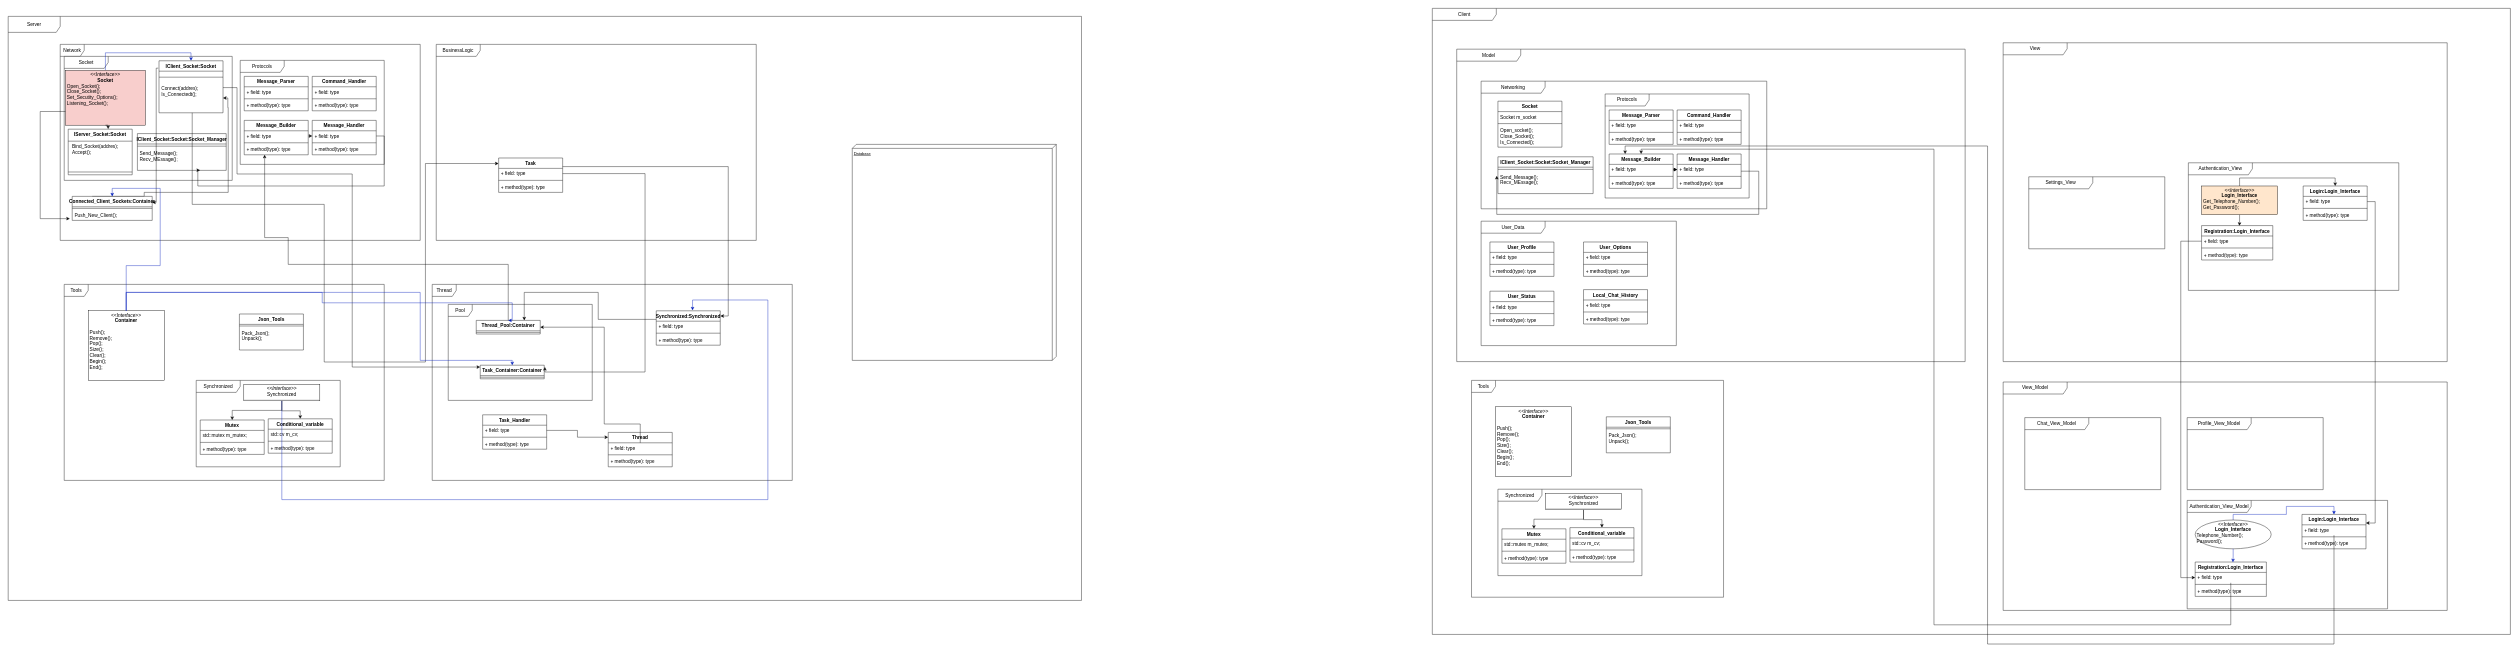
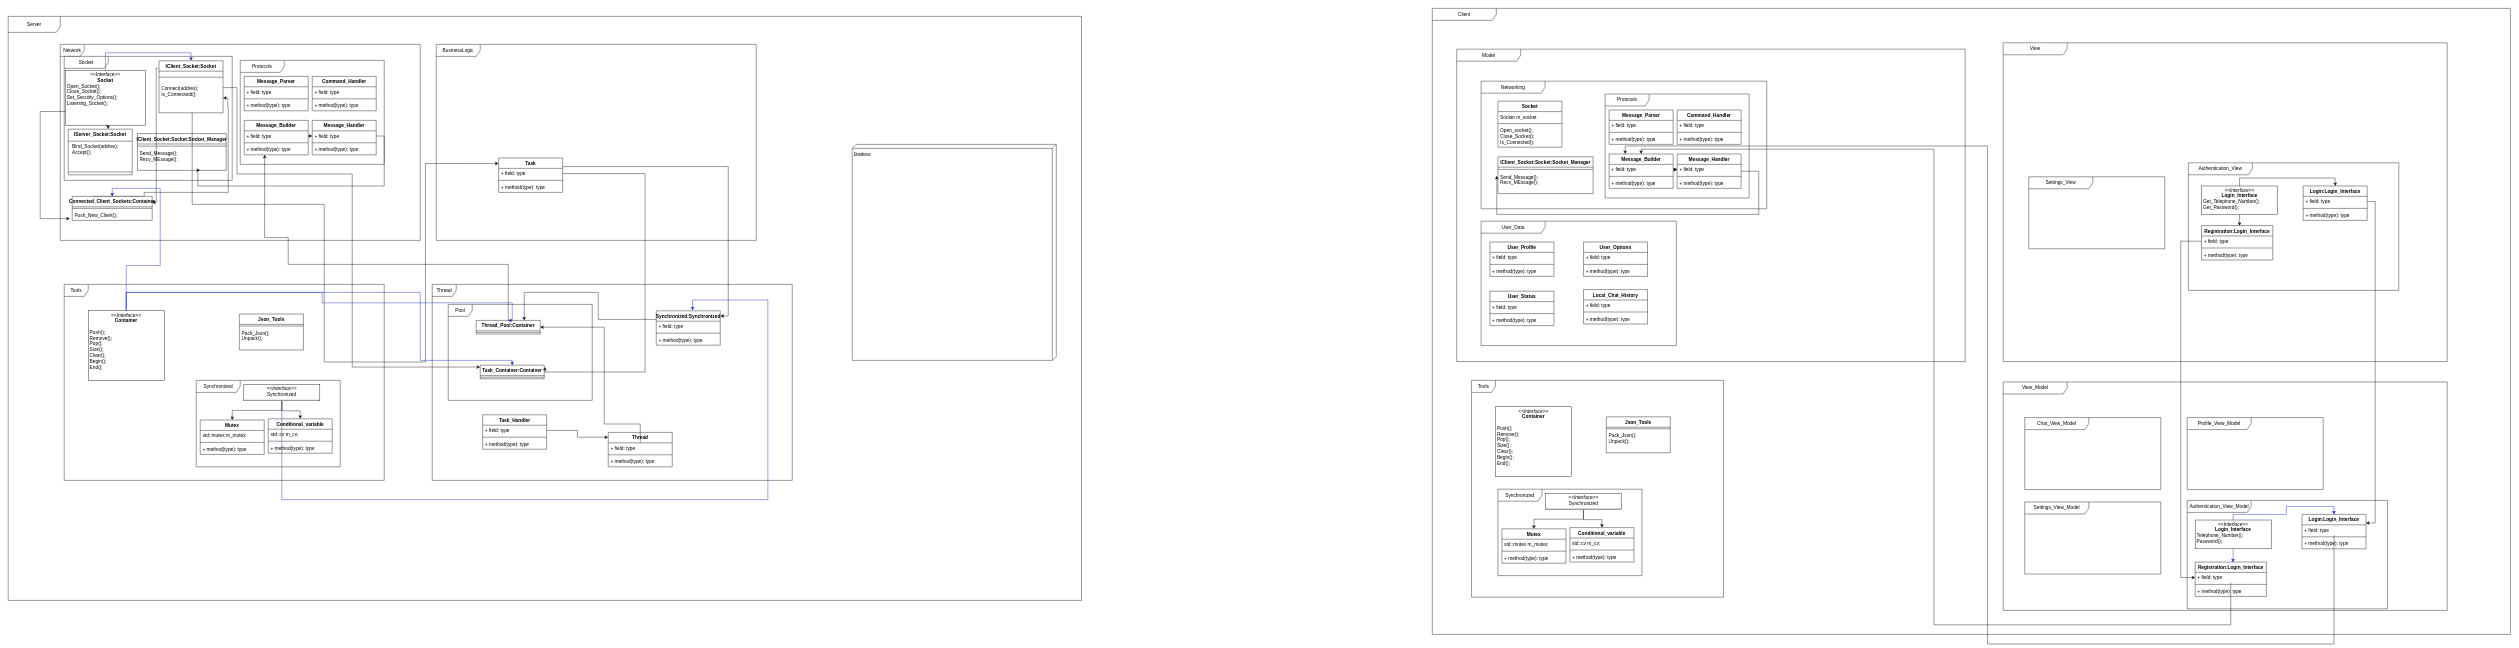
node "<<Interface>> Socket Open_Socket(); Close_Socket(); Set_Secutity_Options(); Listening_Socket();": fillcolor #f8cecc -> #ffffff
node "<<Interface>> Login_Interface Get_Telephone_Number(); Get_Password();": fillcolor #ffe6cc -> #ffffff
node "<<Interface>> Login_Interface Telephone_Number(); Password();": shape ellipse -> rectangle
node "Settings_View_Model": added
